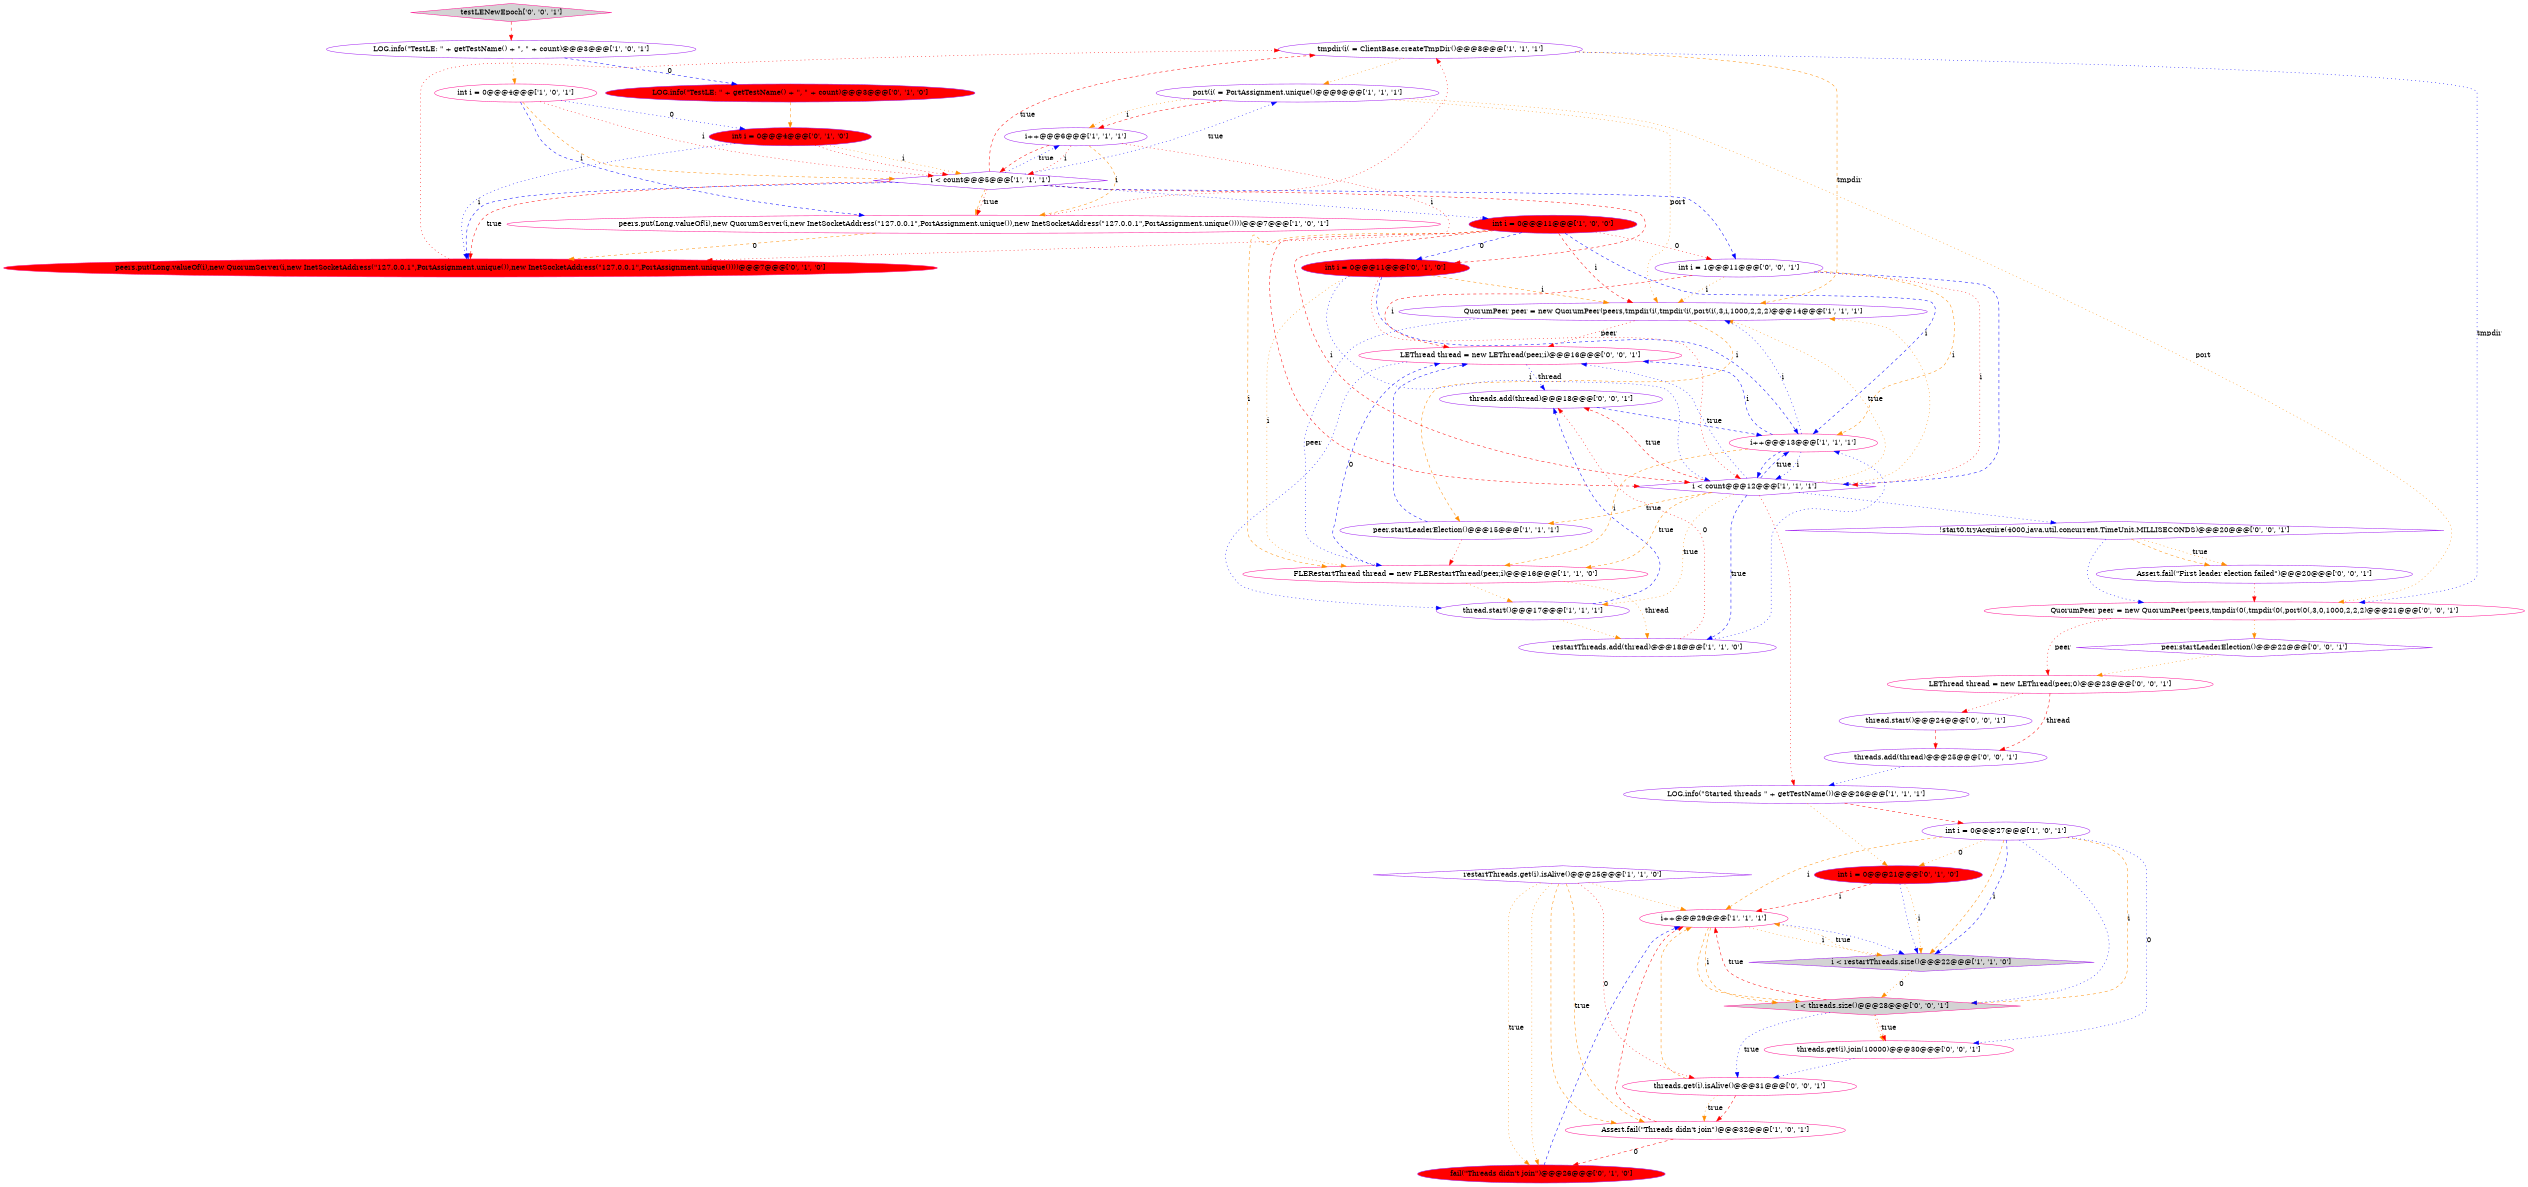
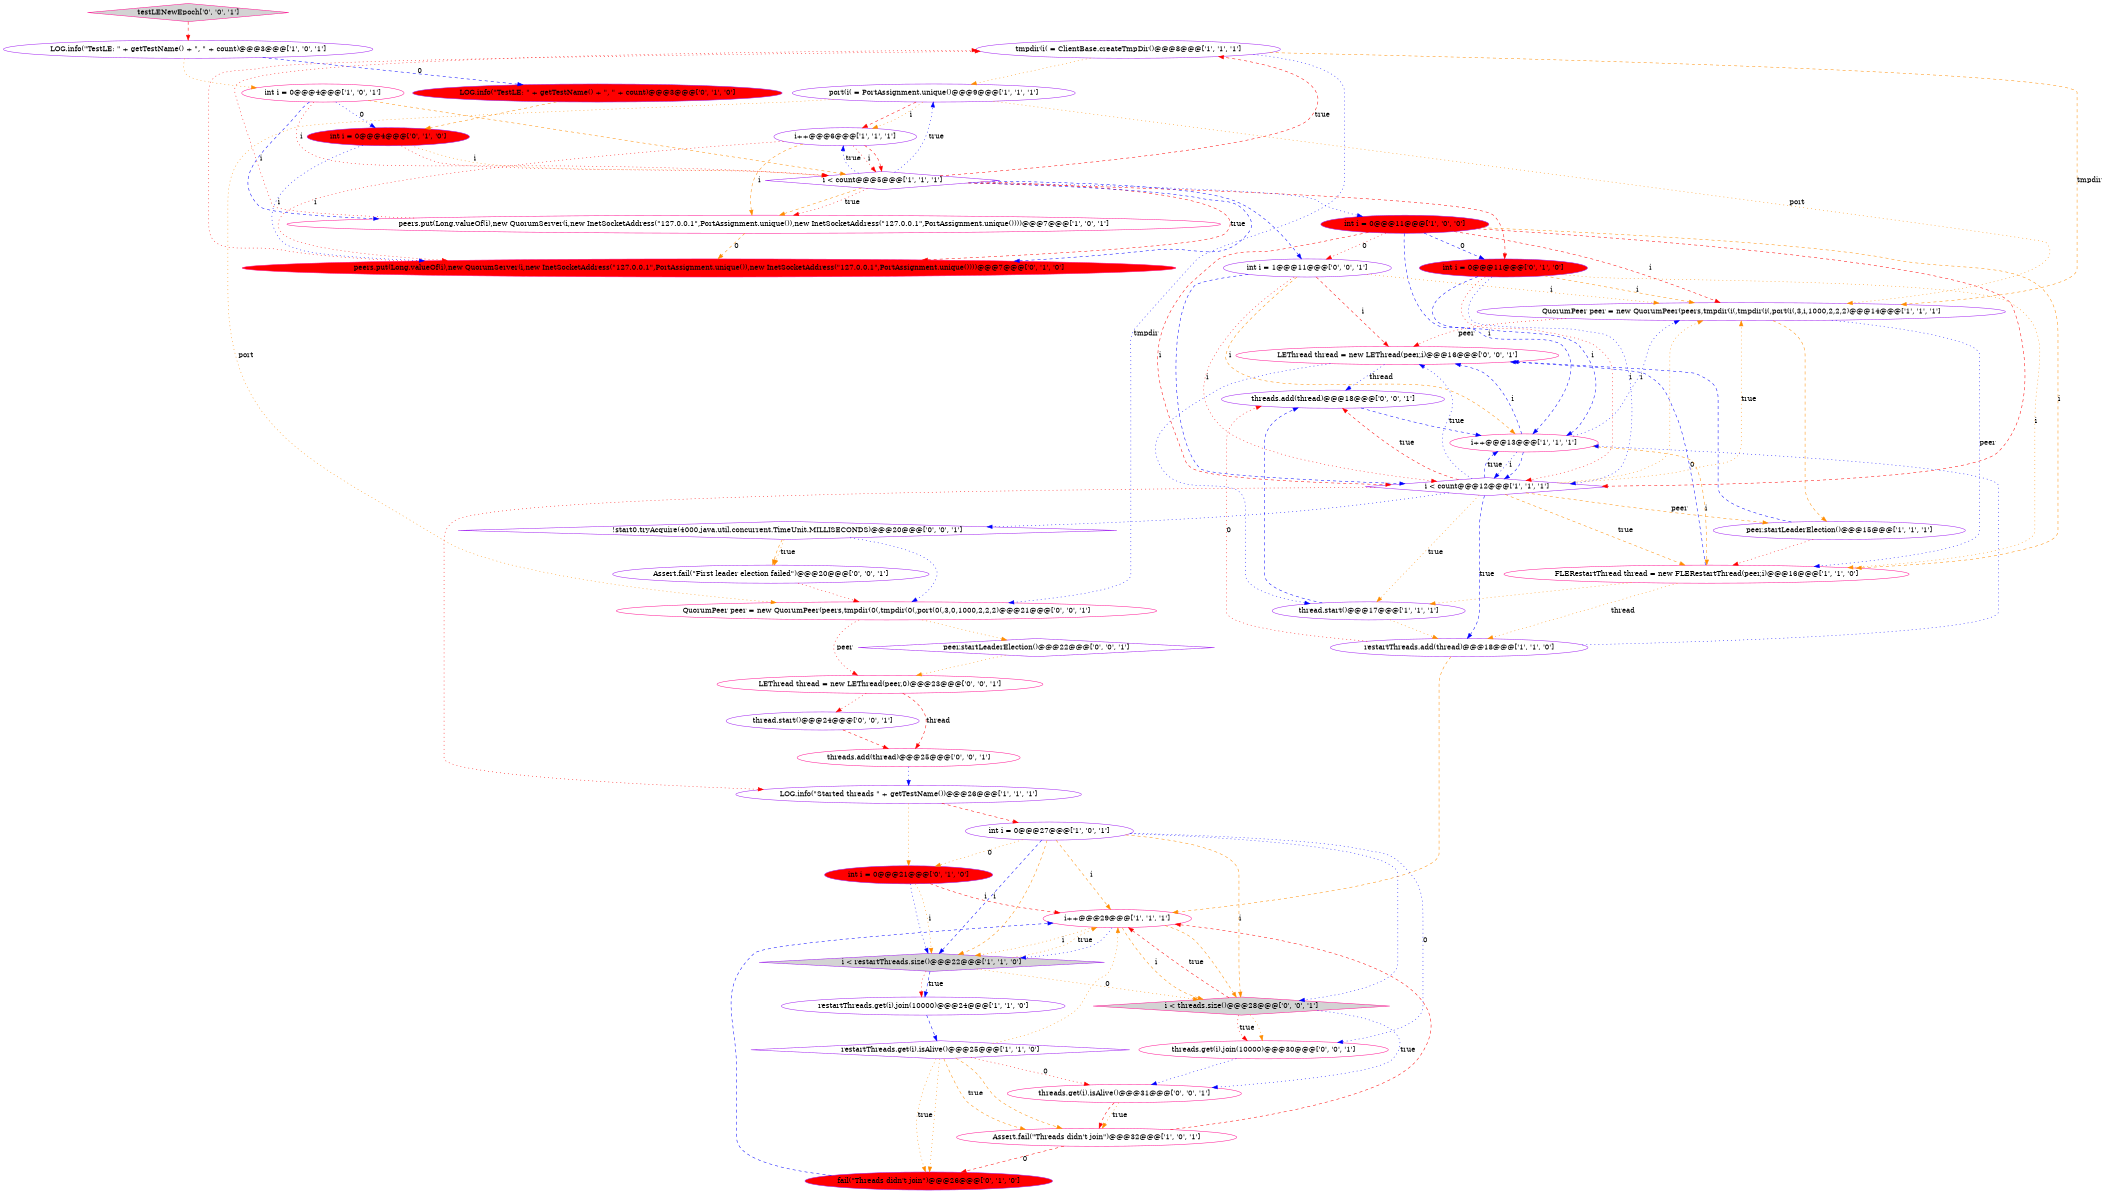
edge "i < count@@@12@@@['1', '1', '1']" -> "peer.startLeaderElection()@@@15@@@['1', '1', '1']": label "true" -> "peer"
node "threads.add(thread)@@@25@@@['0', '0', '1']": color purple -> deeppink
edge "threads.get(i).isAlive()@@@31@@@['0', '0', '1']" -> "i++@@@29@@@['1', '1', '1']": now "restartThreads.add(thread)@@@18@@@['1', '1', '0']" -> "i++@@@29@@@['1', '1', '1']"
node "restartThreads.get(i).join(10000)@@@24@@@['1', '1', '0']": added
